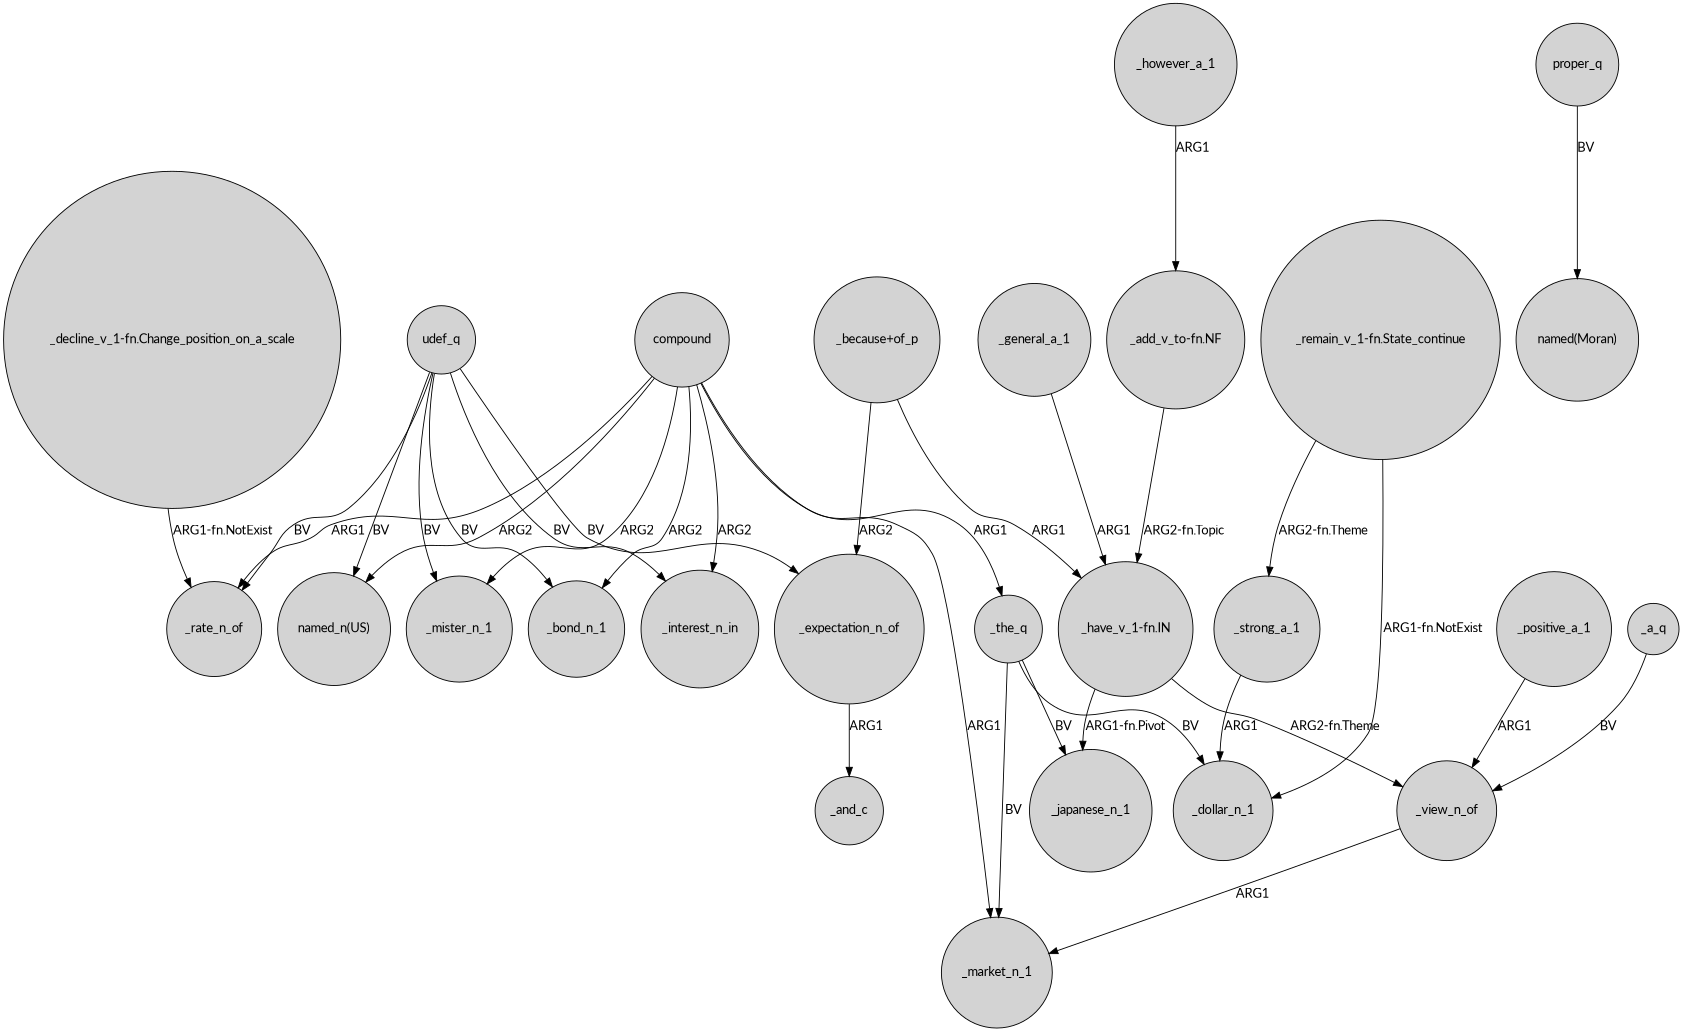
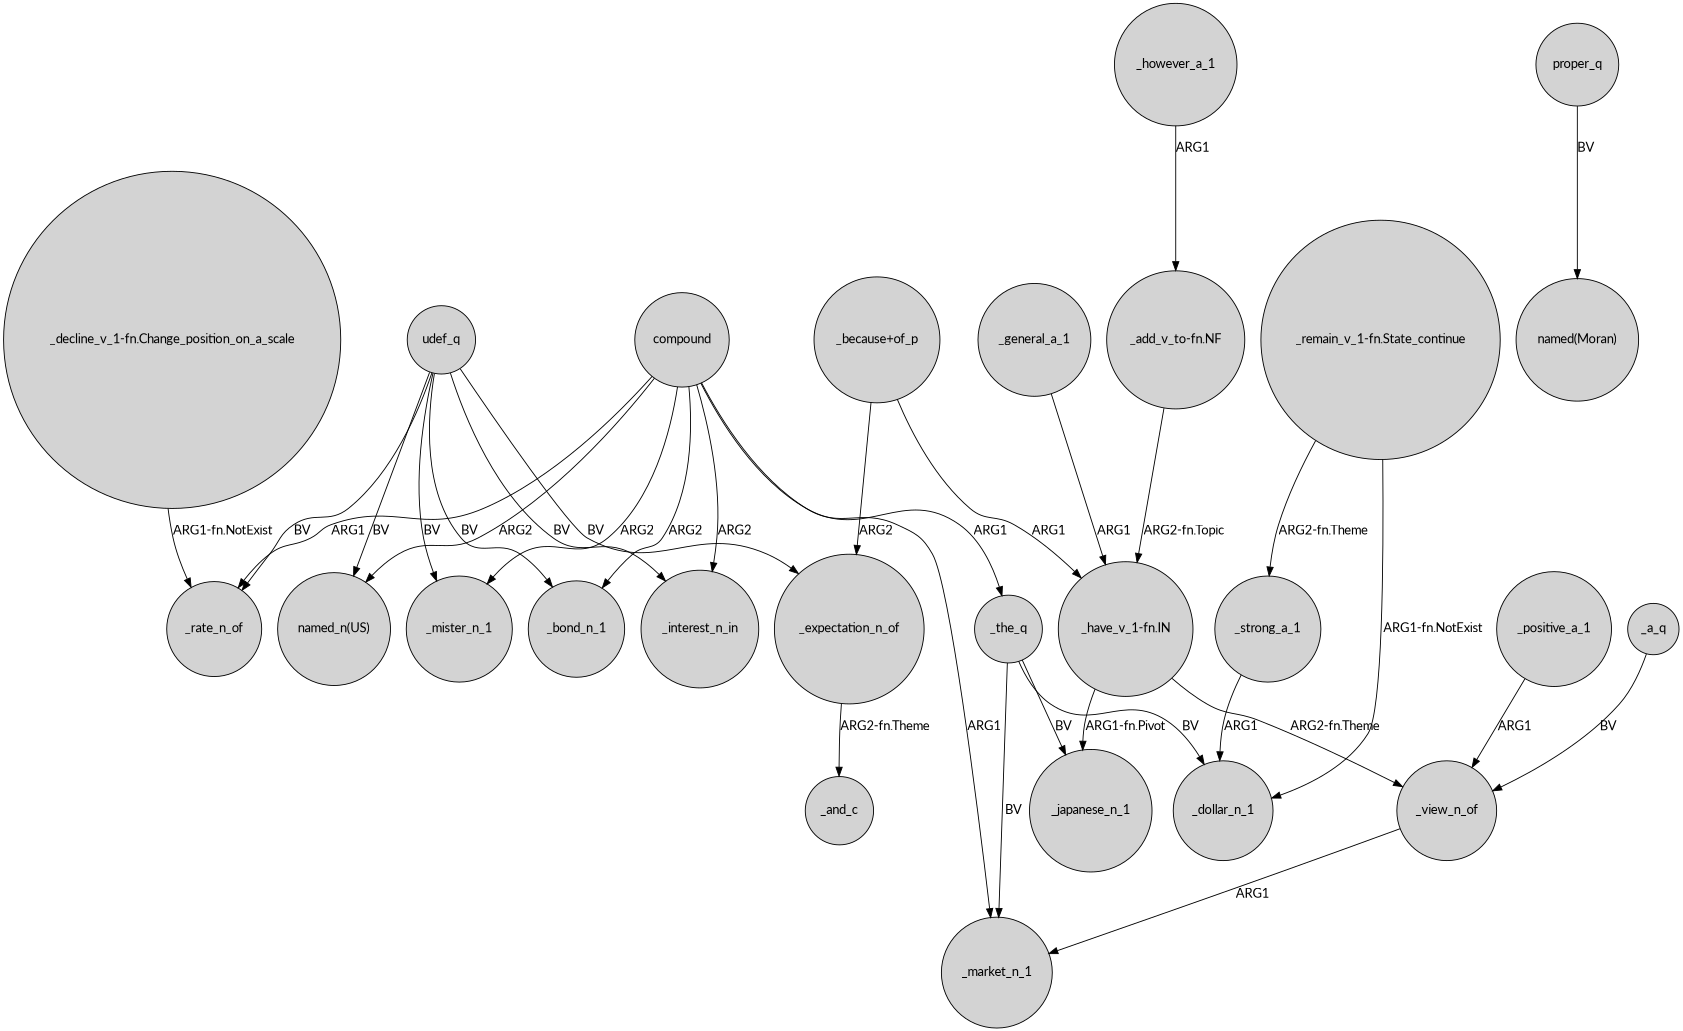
edge "_expectation_n_of" -> "_and_c": label "ARG1" -> "ARG2-fn.Theme"
